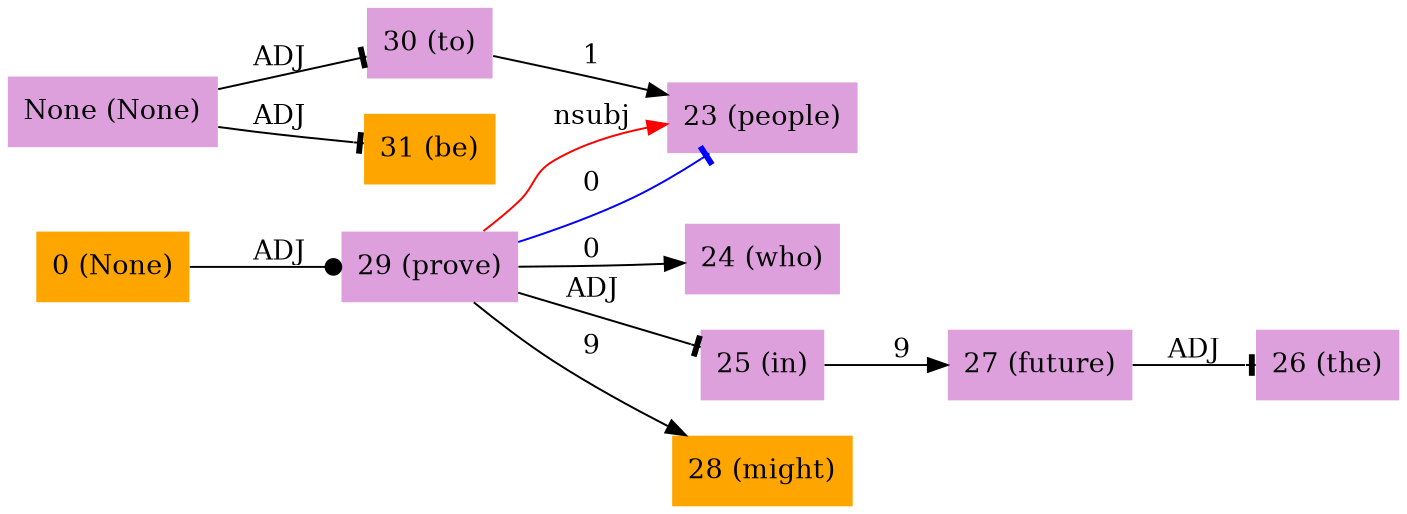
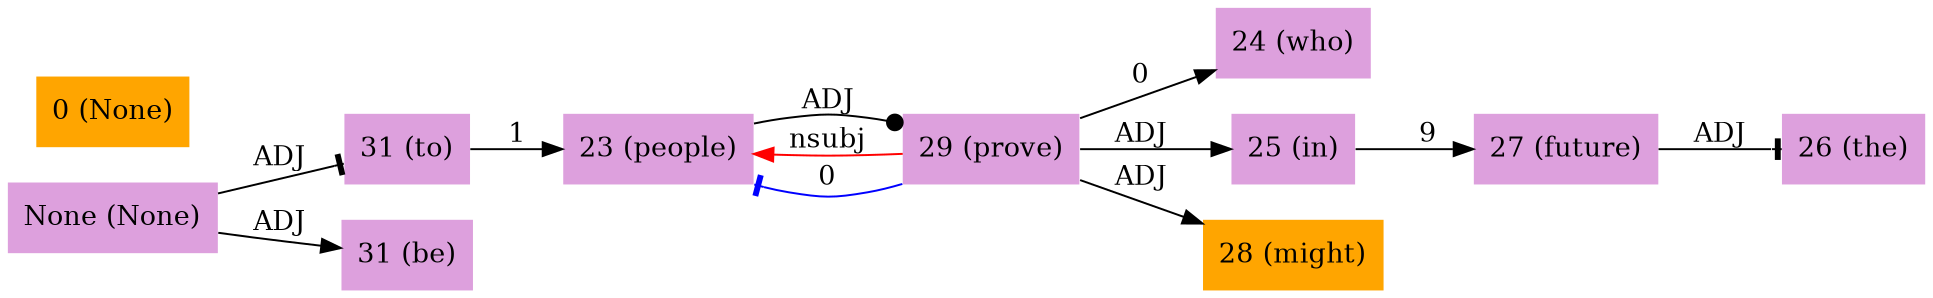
node "30 (to)": label "30 (to)" -> "31 (to)"
edge "None (None)" -> "31 (be)": arrowhead tee -> normal
node "31 (be)": fillcolor orange -> plum
edge "0 (None)" -> "29 (prove)": now "23 (people)" -> "29 (prove)"
edge "29 (prove)" -> "25 (in)": arrowhead tee -> normal
edge "29 (prove)" -> "28 (might)": label "9" -> "ADJ"
